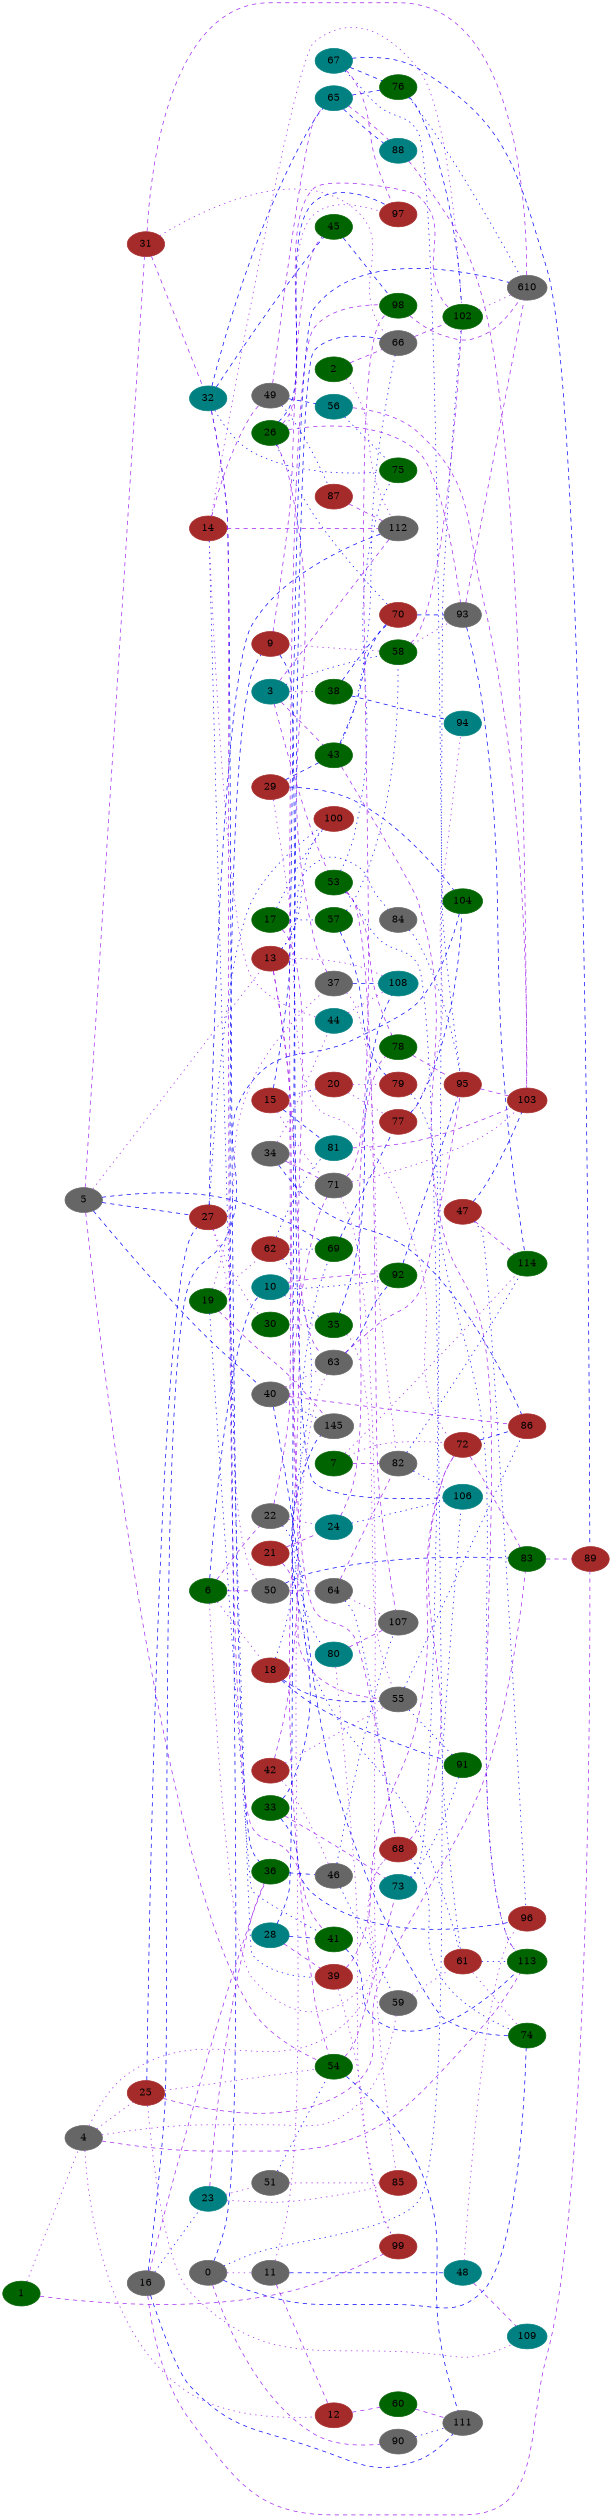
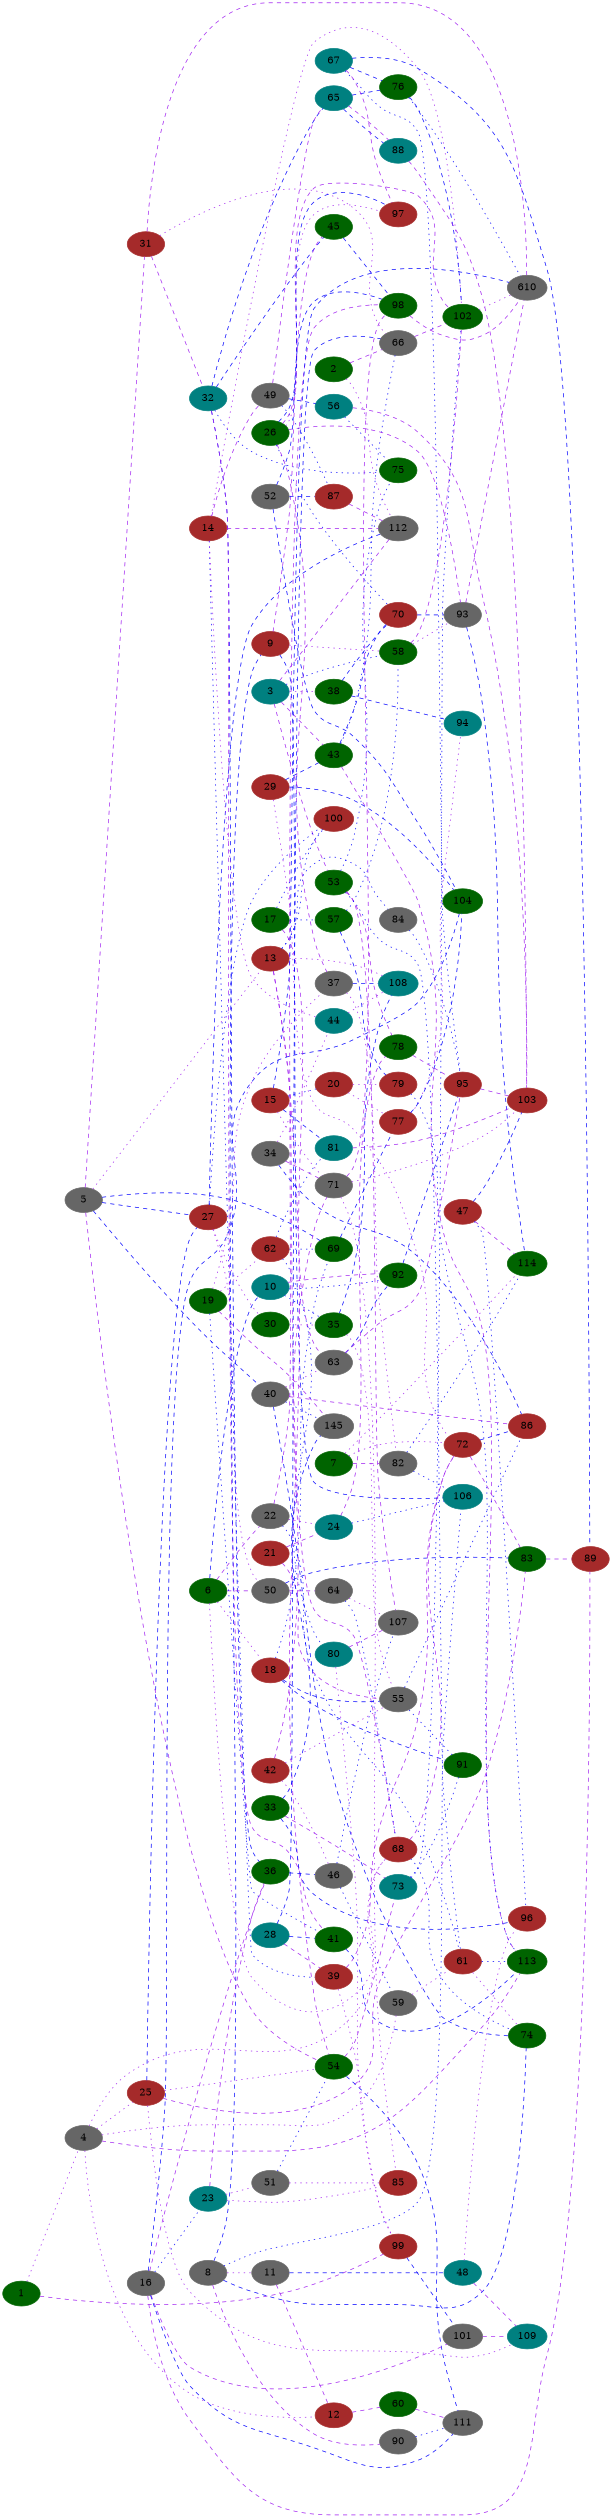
node "52": added
edge "82" -- "64": removed
edge "63" -- "11": removed
node "0": label "0" -> "8"
node "101": added
